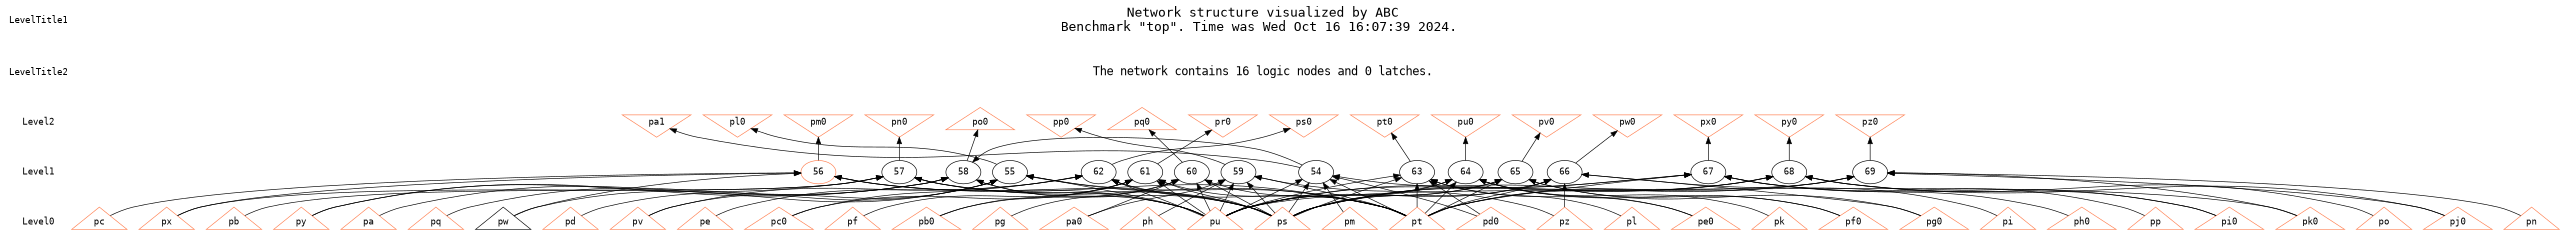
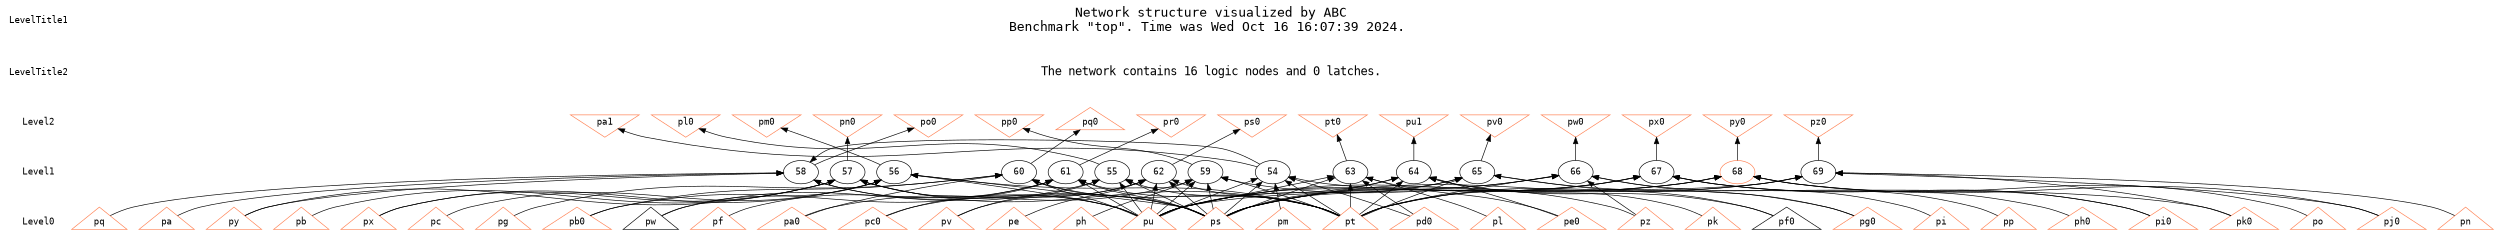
node "po0": shape triangle -> invtriangle
node "pu0": label "pu0" -> "pu1"
node "56": color coral -> black
node "68": color black -> coral
node "pd": removed
node "pf0": color coral -> black
